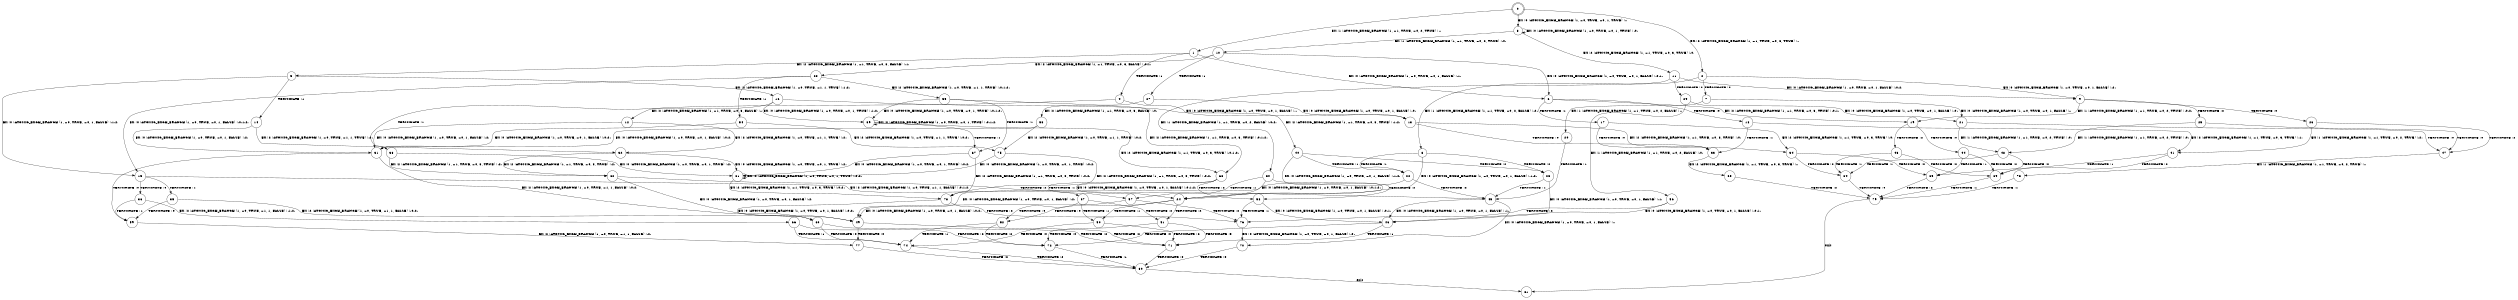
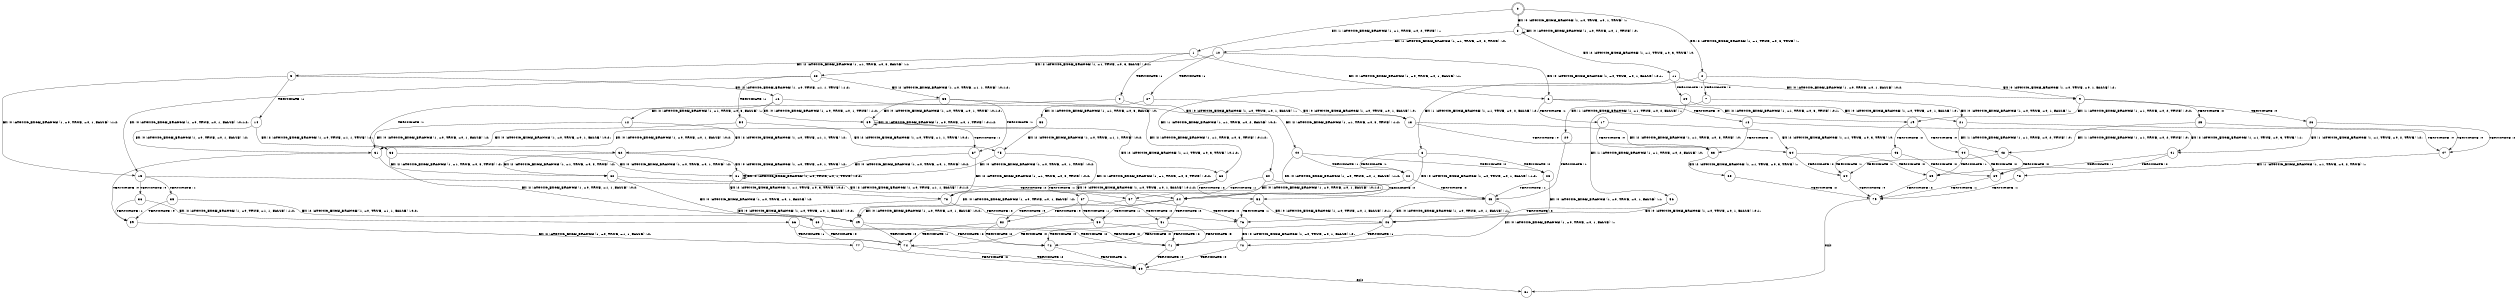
edge "49" -> "77": now "49" -> "74"
